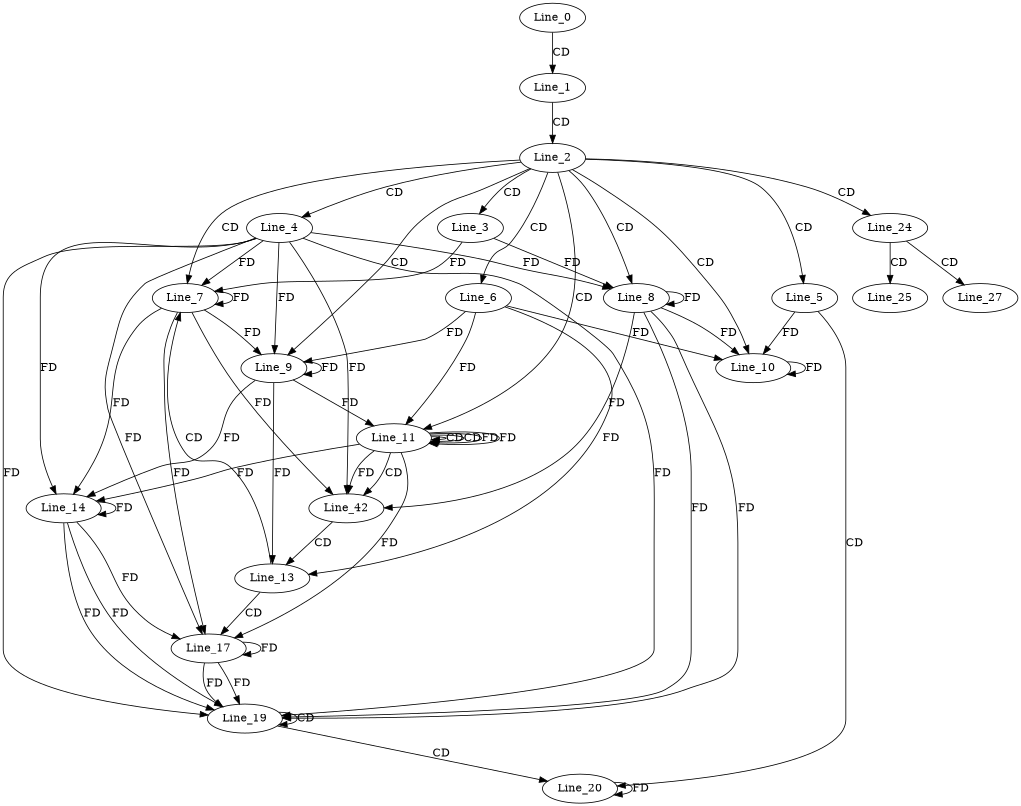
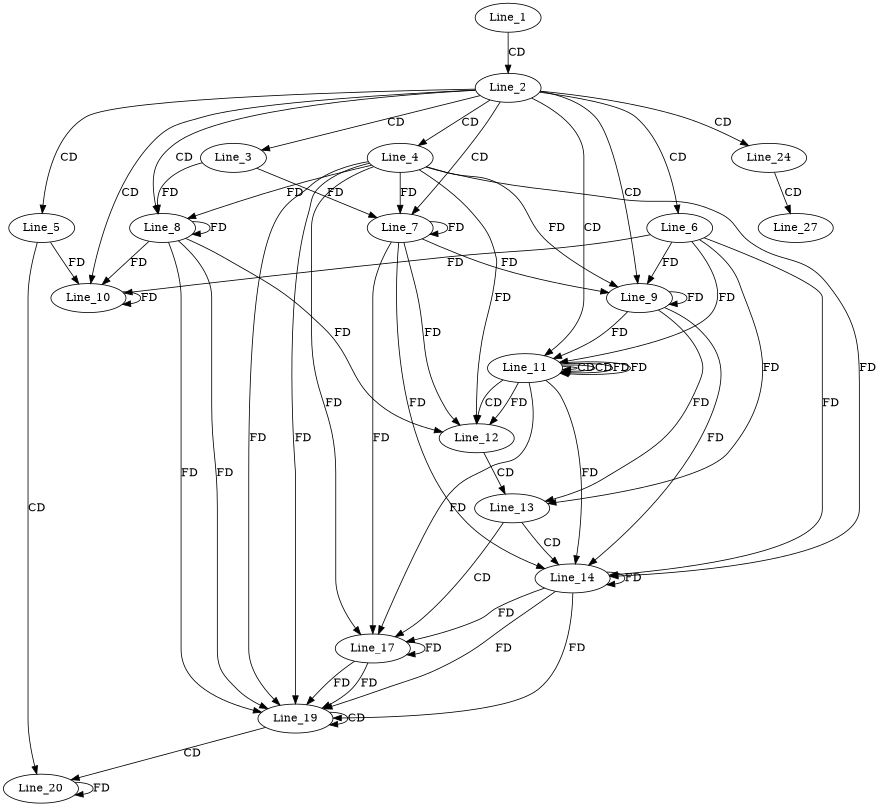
node "Line_0": removed
node "Line_25": removed
edge "Line_6" -> "Line_14": added, label "FD"
edge "Line_13" -> "Line_7": now "Line_13" -> "Line_14"
node "Line_42": label "Line_42" -> "Line_12"
